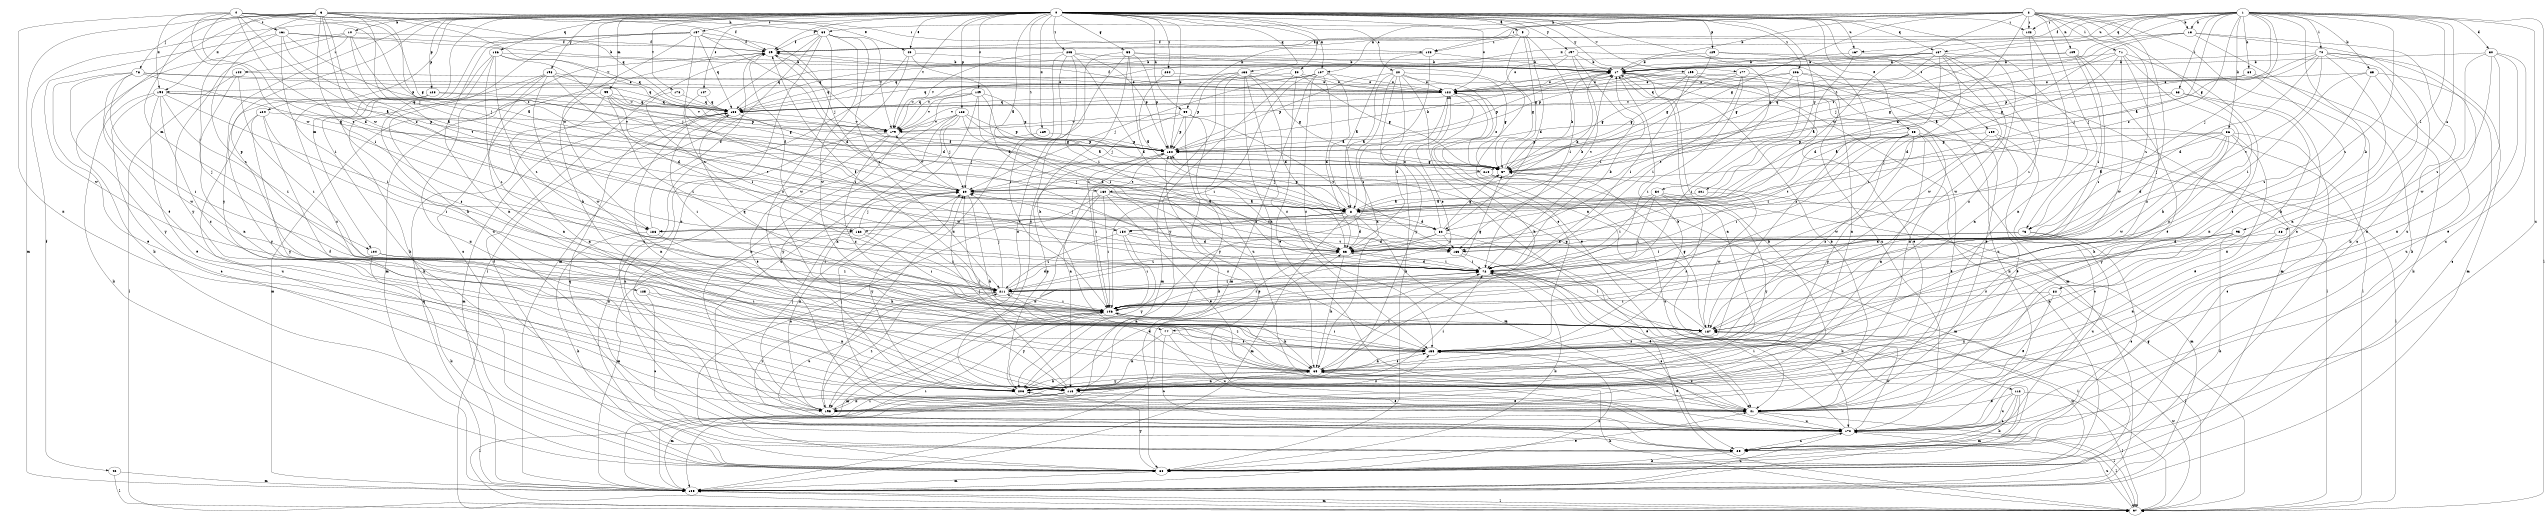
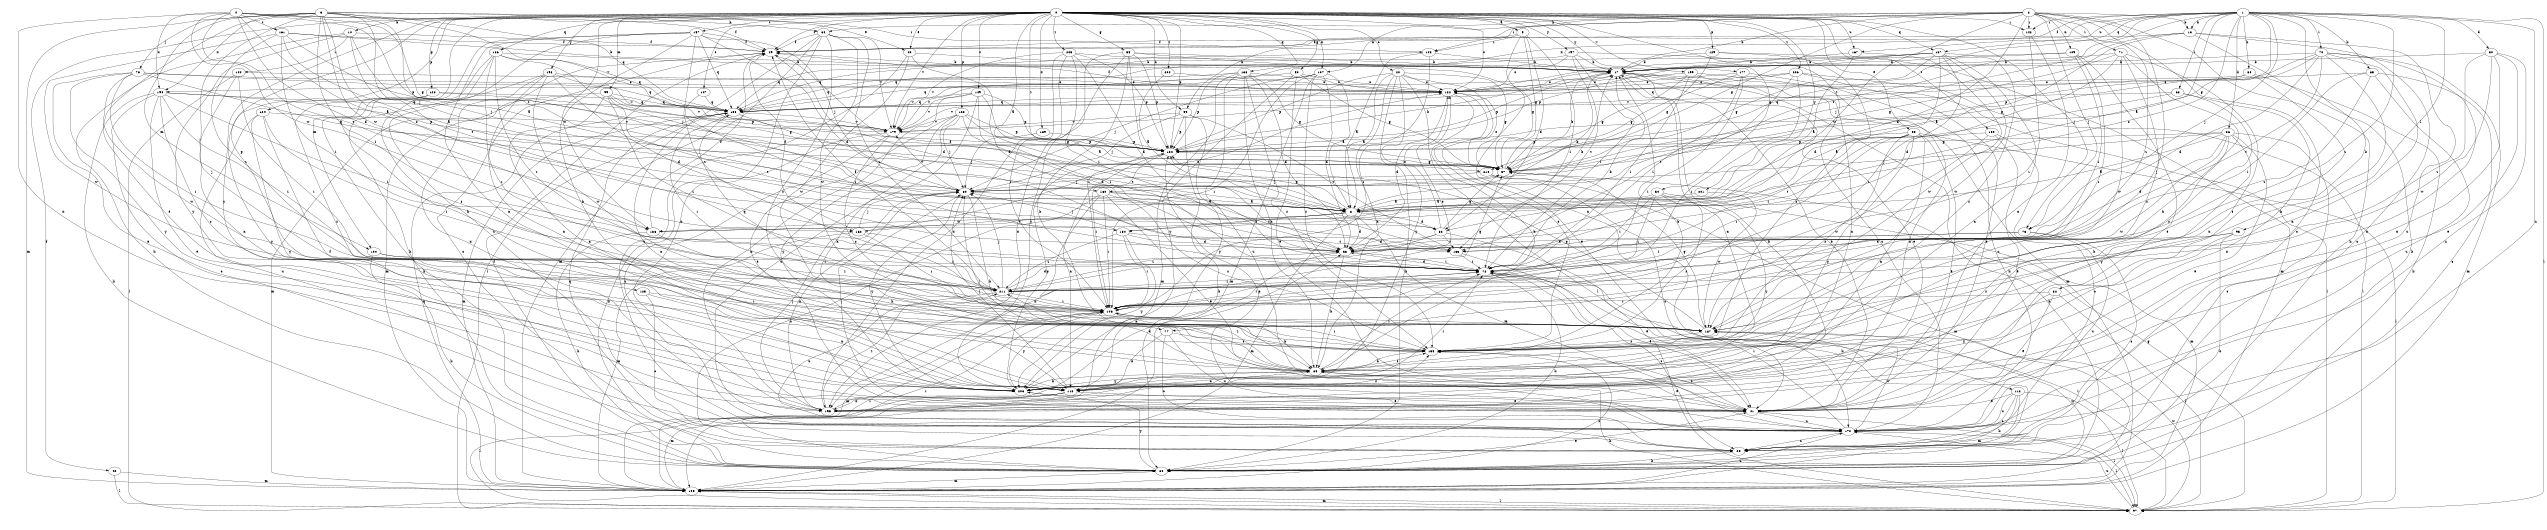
edge "107" -> "122": now "162" -> "122"
node "173": removed
node "23": removed
edge "172" -> "211": removed, label "z"
